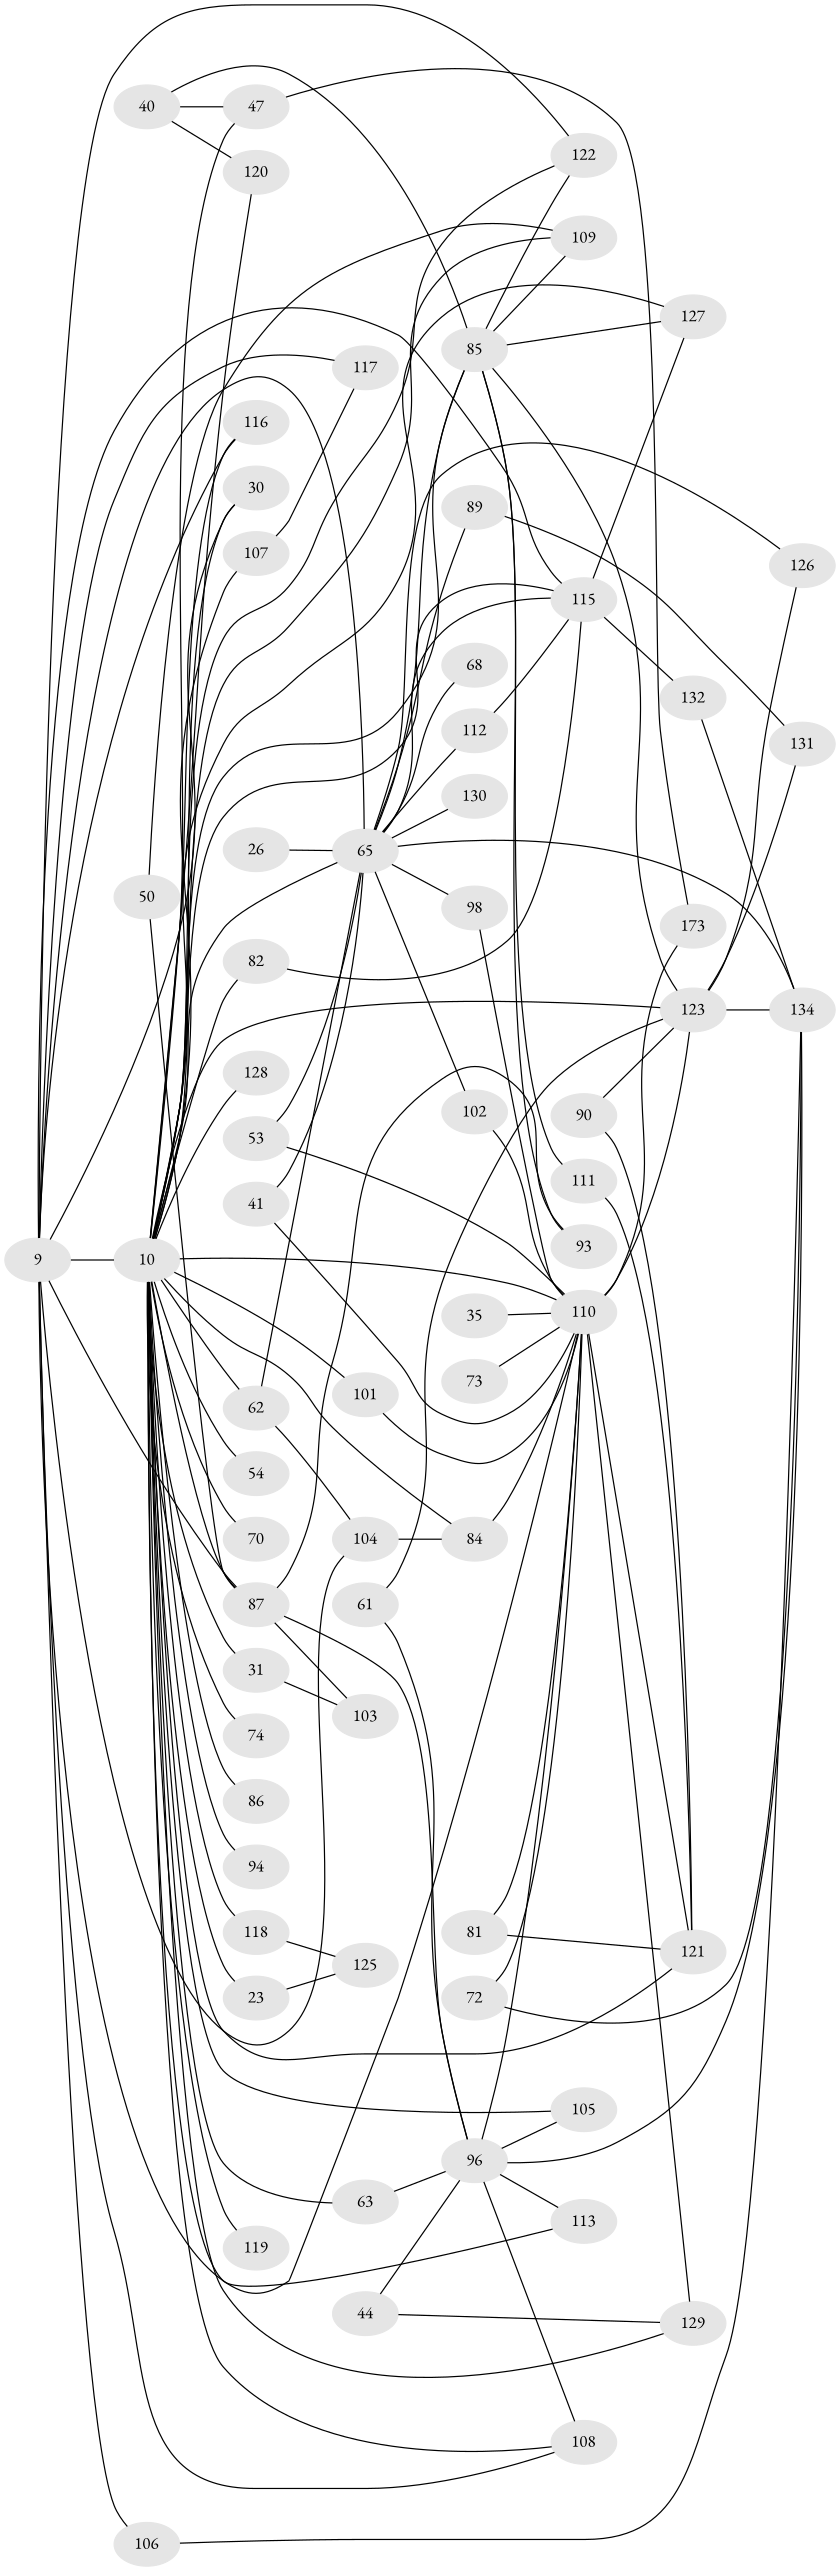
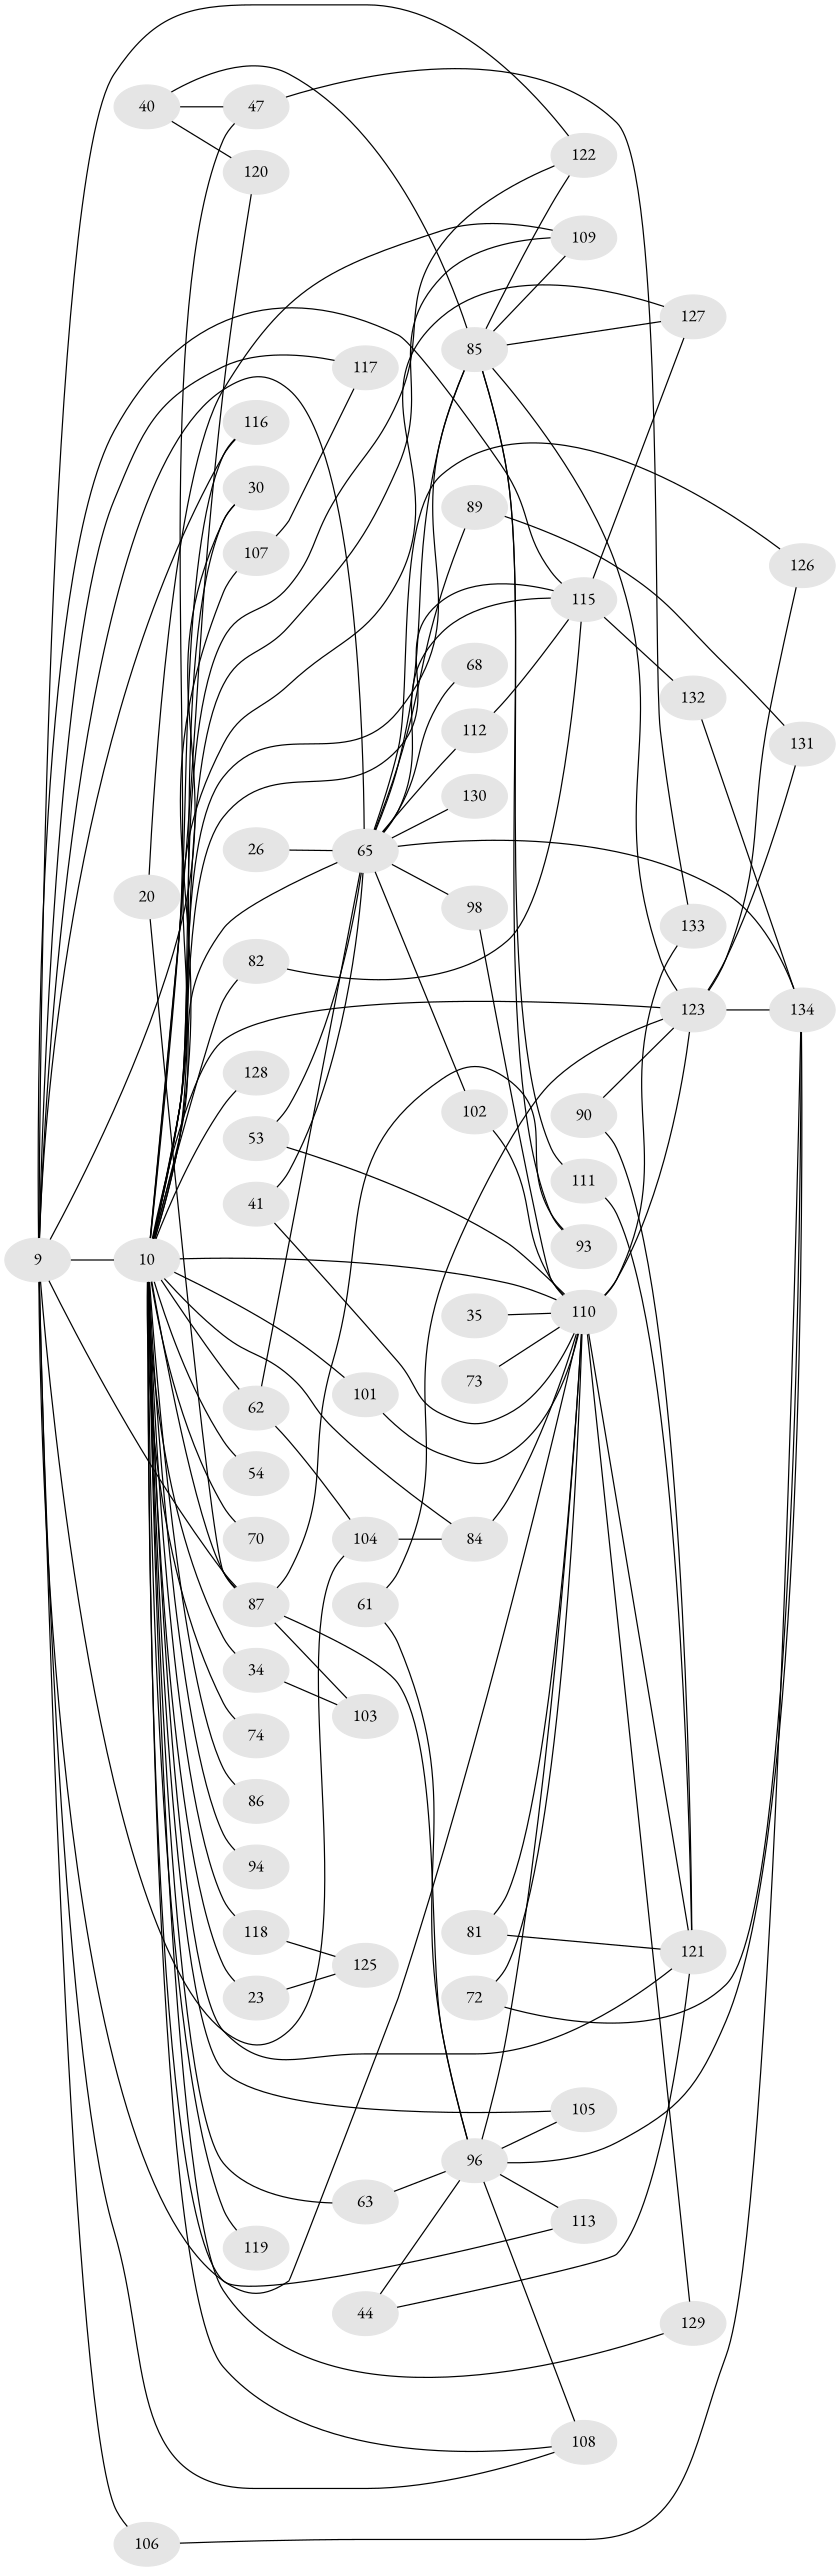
node "50": label "50" -> "20"
node "173": label "173" -> "133"
node "31": label "31" -> "34"
edge "44" -- "129": now "44" -- "121"
